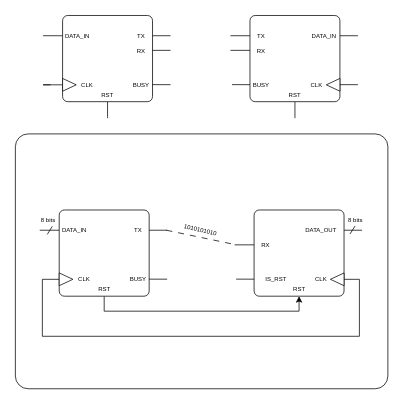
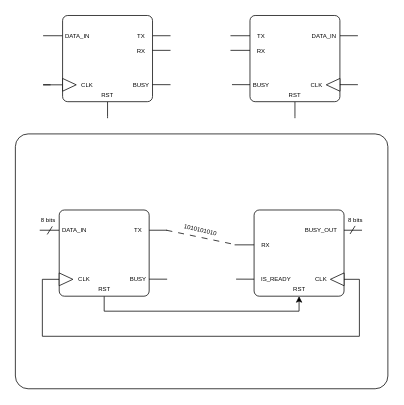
node "DATA_OUT": label "DATA_OUT" -> "BUSY_OUT"
node "IS_RST": label "IS_RST" -> "IS_READY"
